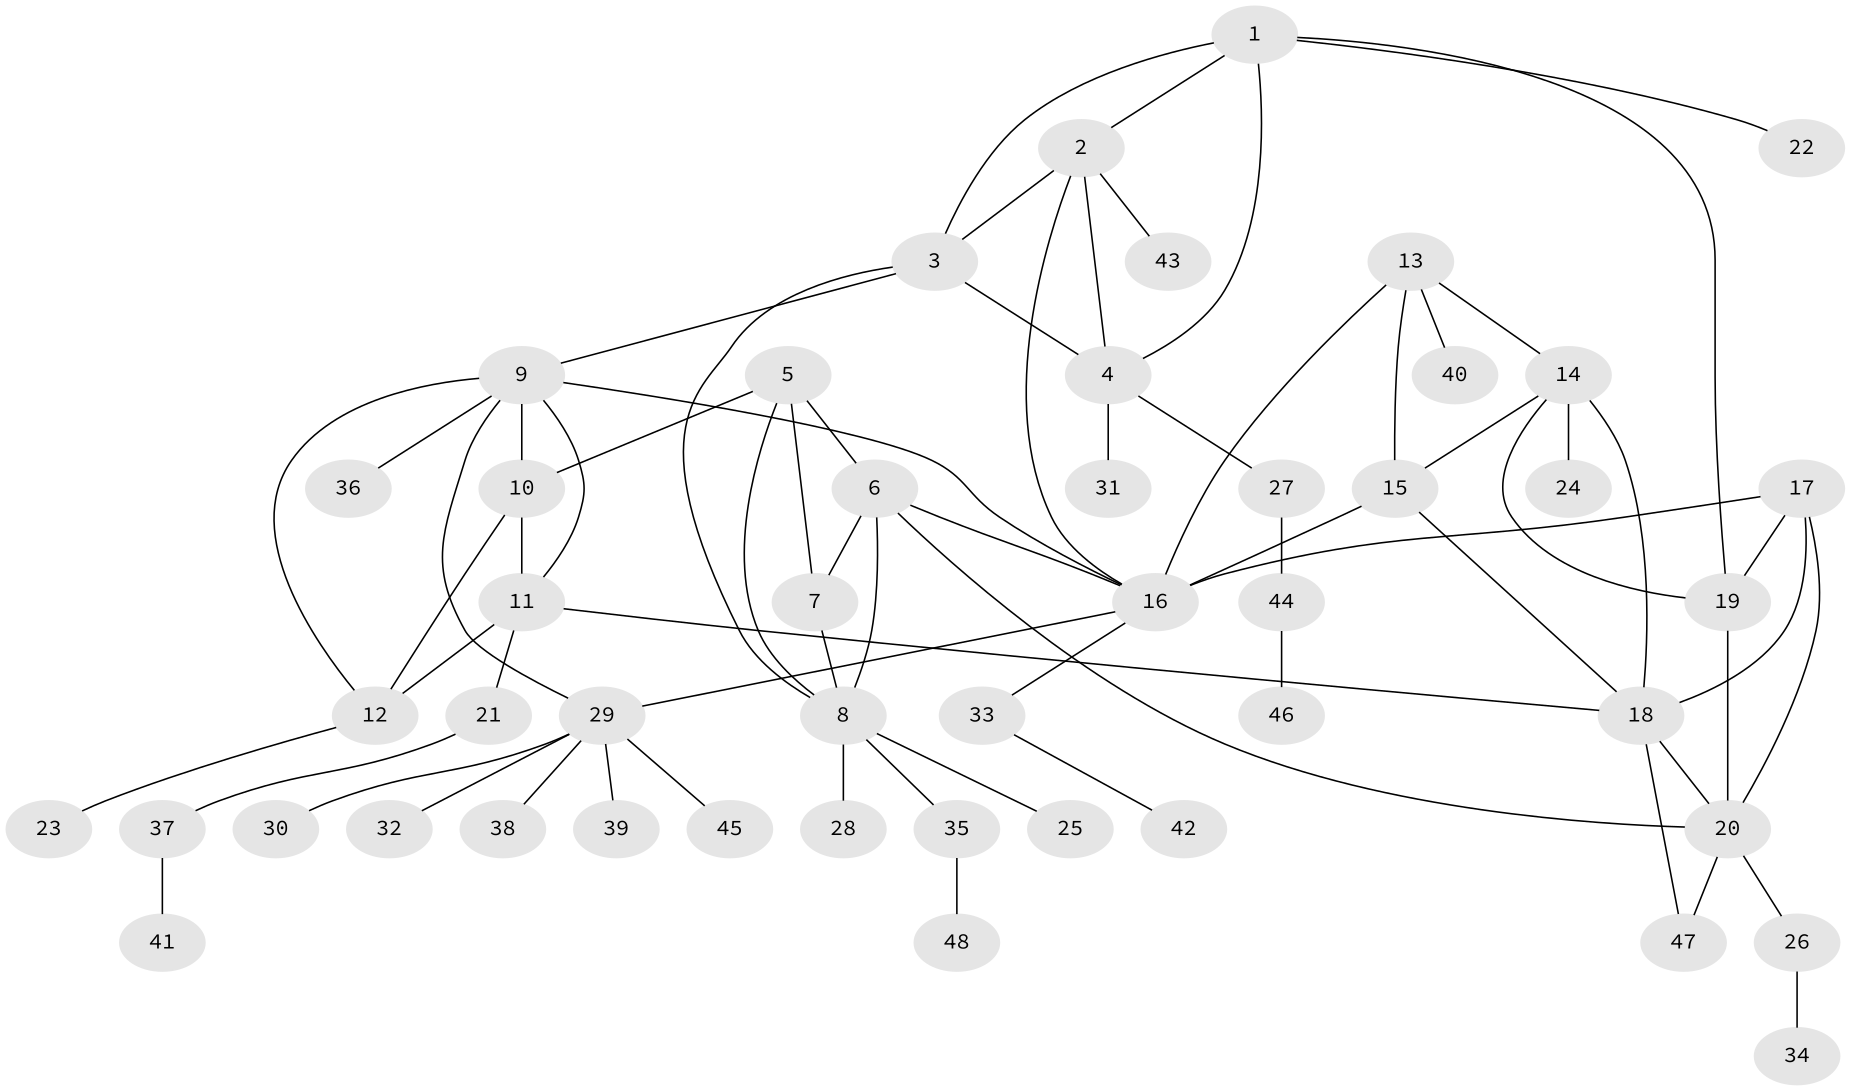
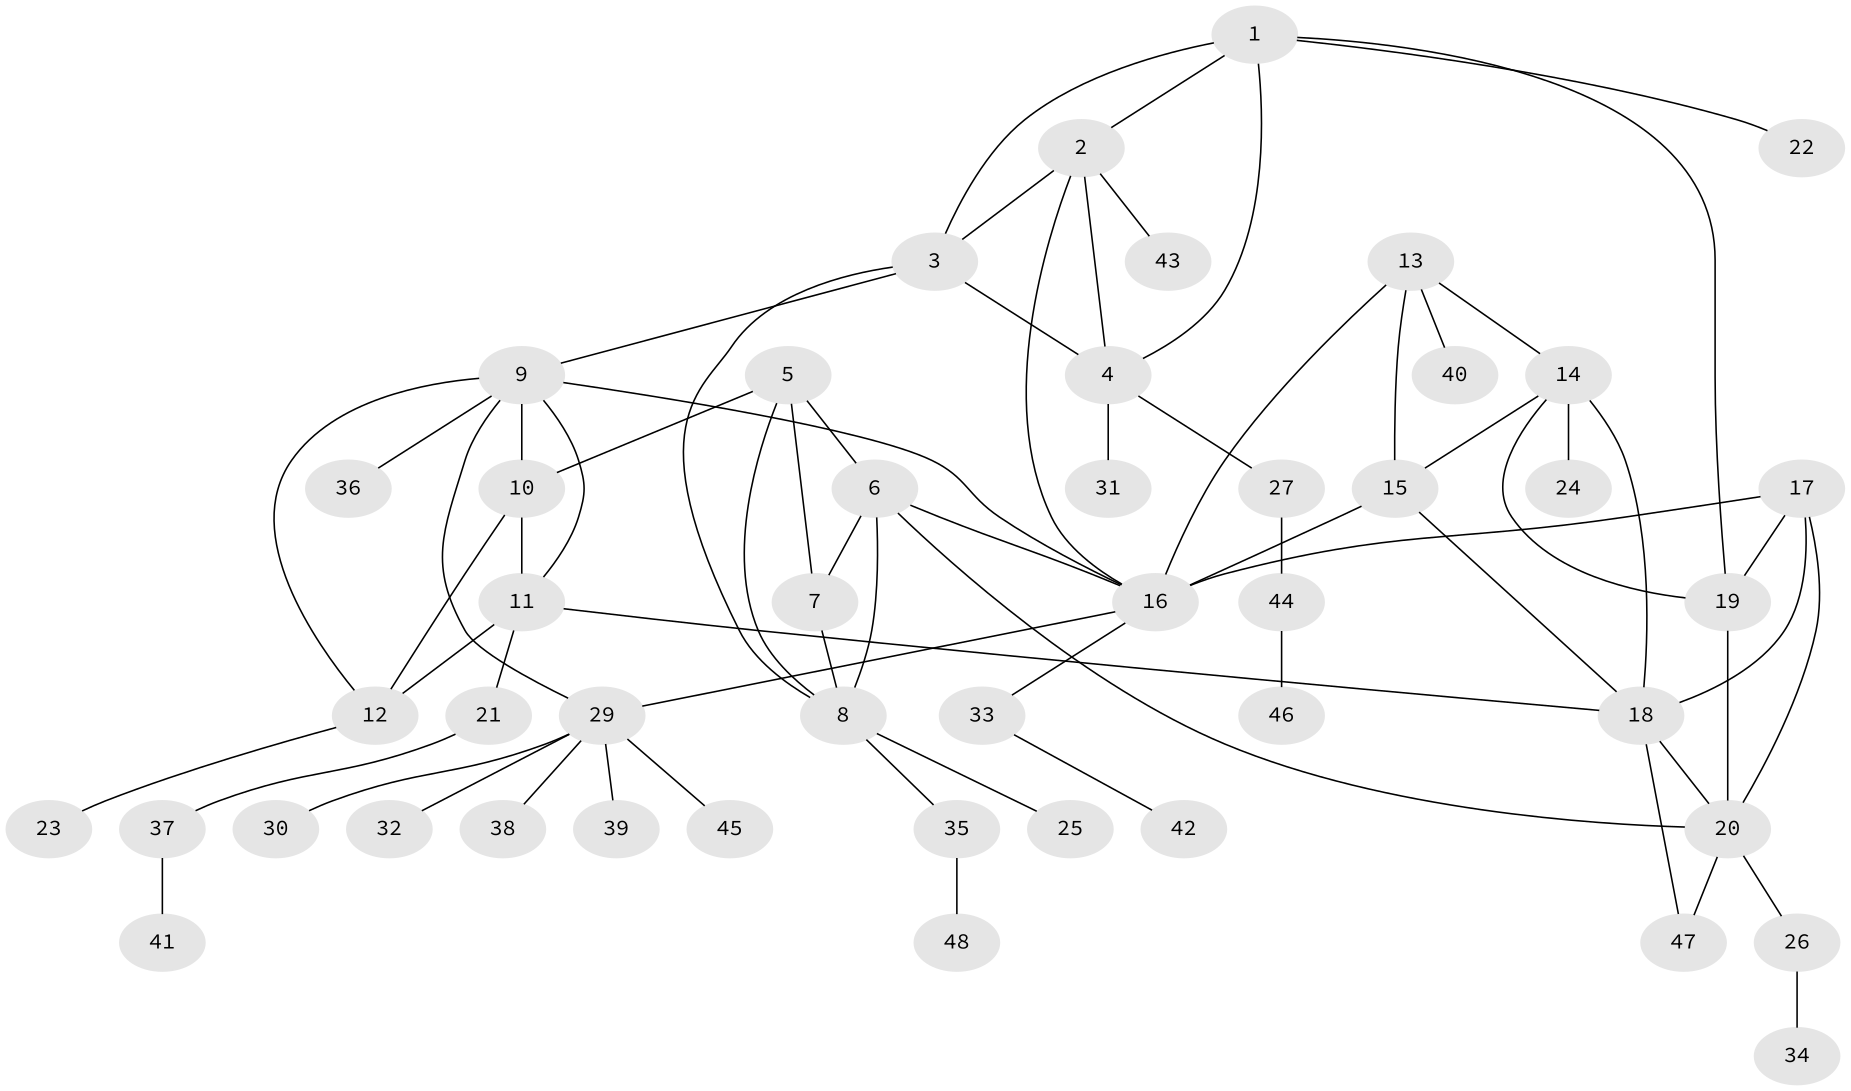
node "28": removed
